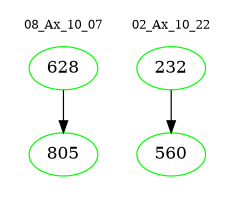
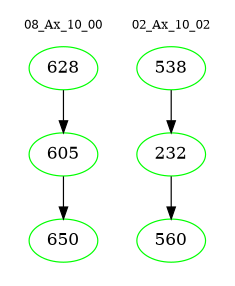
cluster "08_Ax_10_07": label "08_Ax_10_07" -> "08_Ax_10_00"
cluster "02_Ax_10_22": label "02_Ax_10_22" -> "02_Ax_10_02"
node "538": added
node "805": label "805" -> "605"
node "650": added
